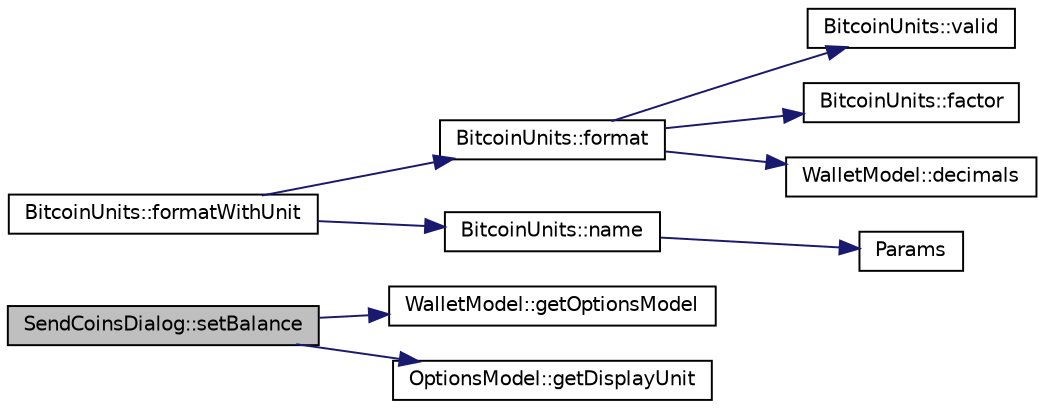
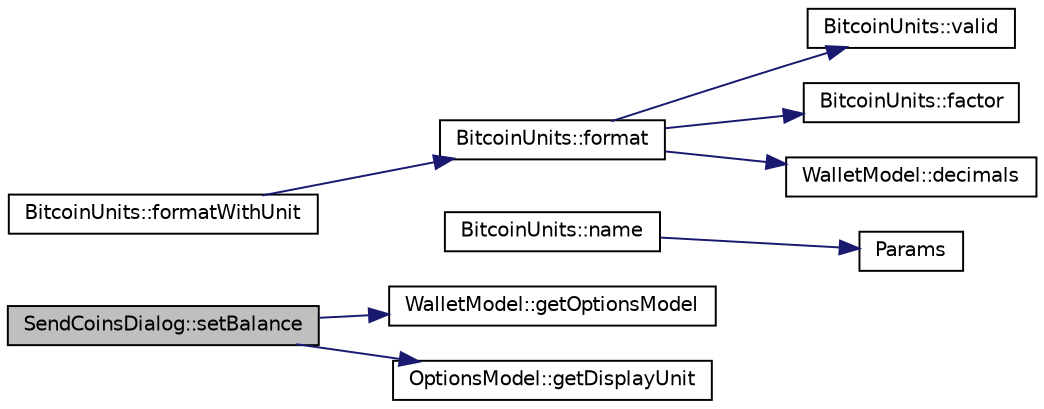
edge "BitcoinUnits::formatWithUnit" -> "BitcoinUnits::name": removed
